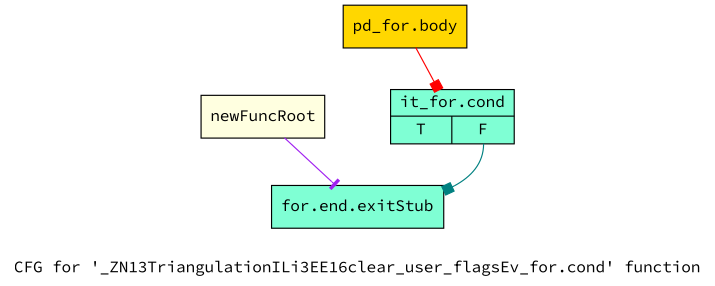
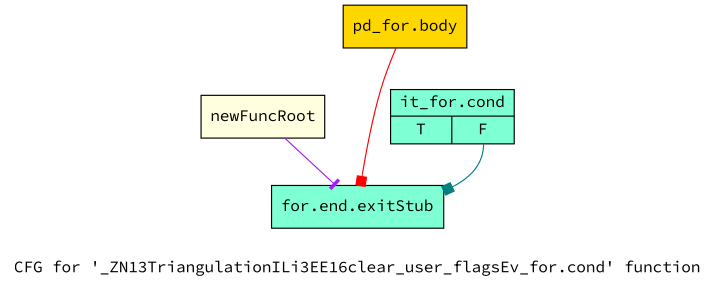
edge "pd_for.body" -> "it_for.cond": now "pd_for.body" -> "for.end.exitStub"
